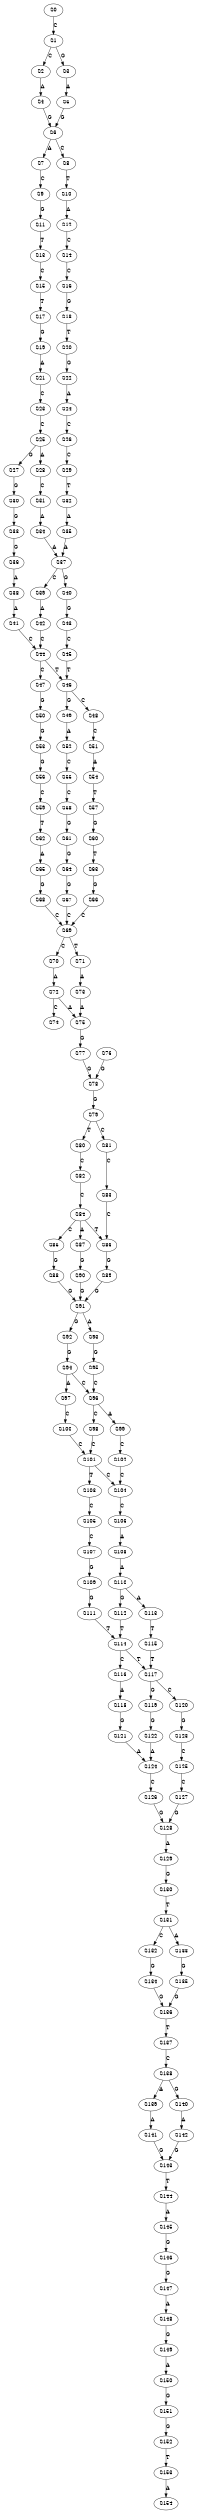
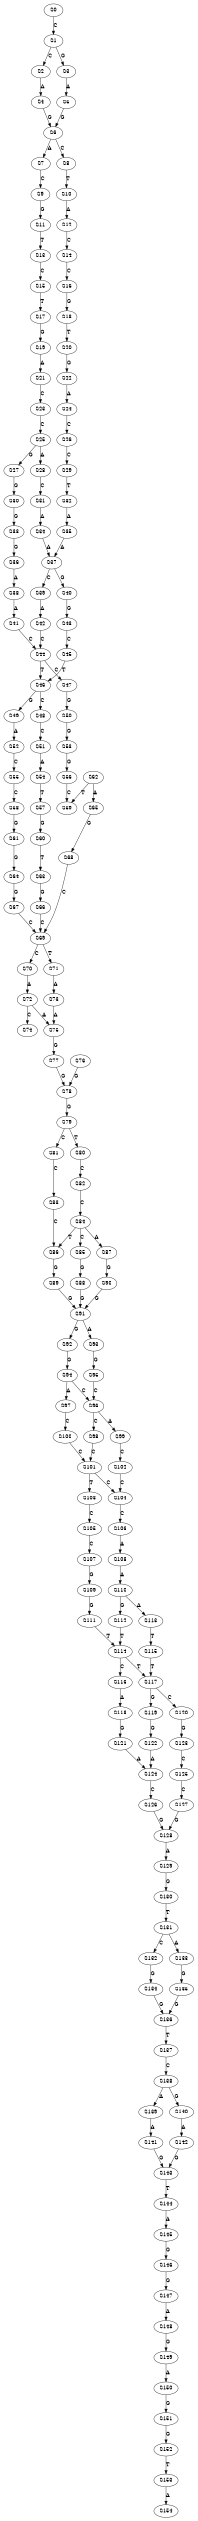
edge "S59" -> "S62": reversed
